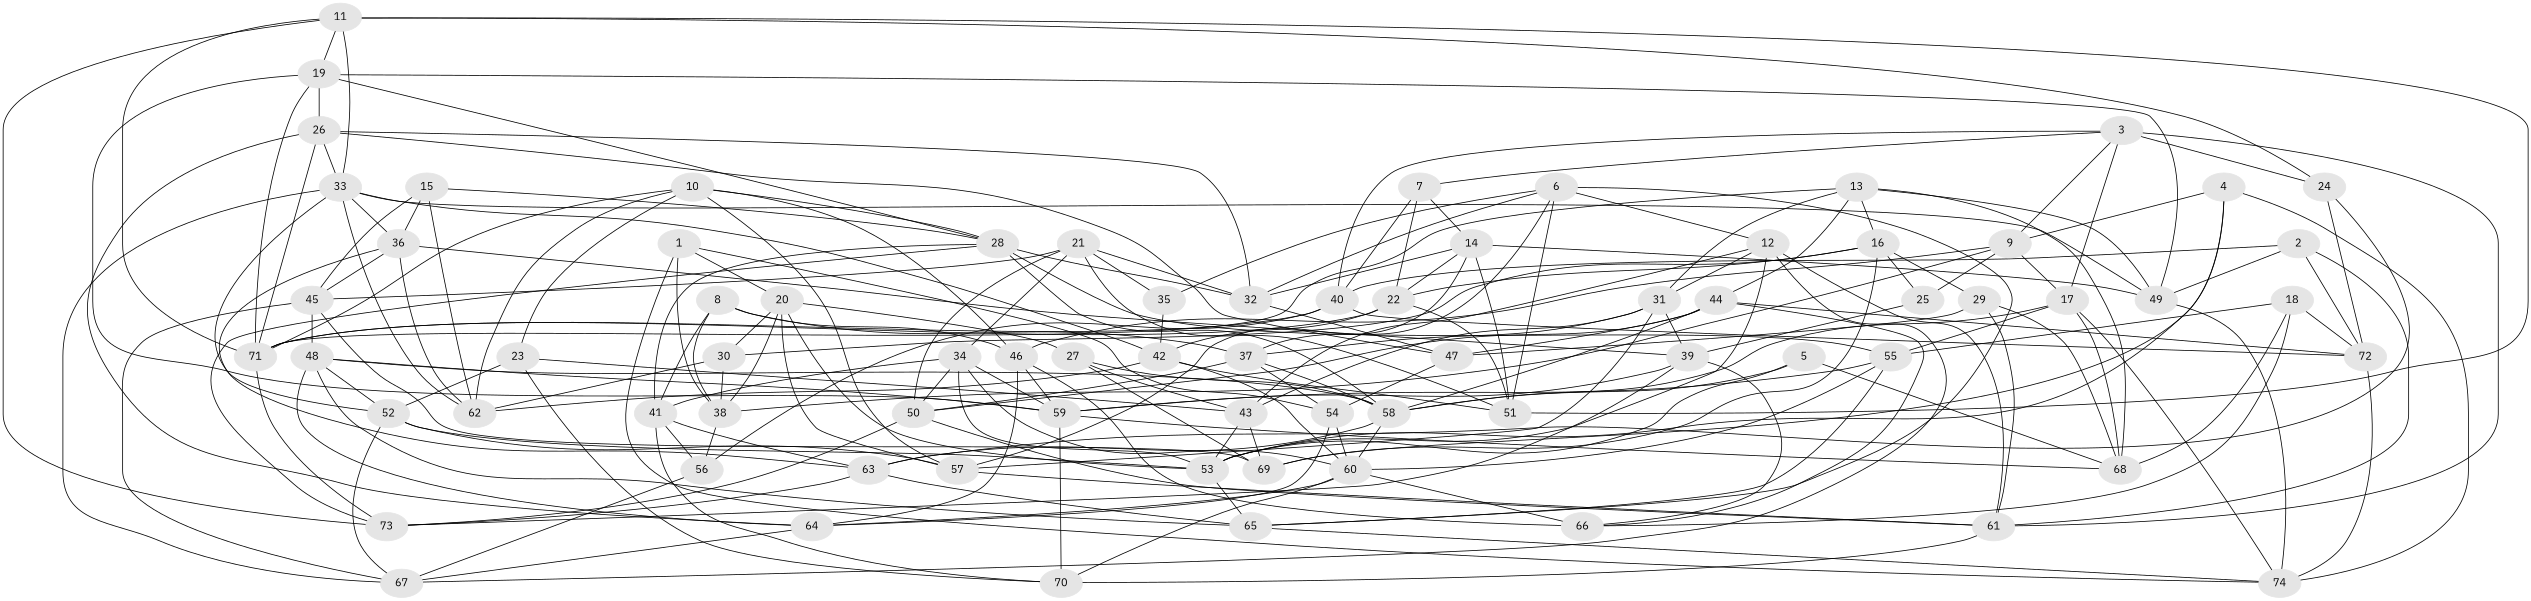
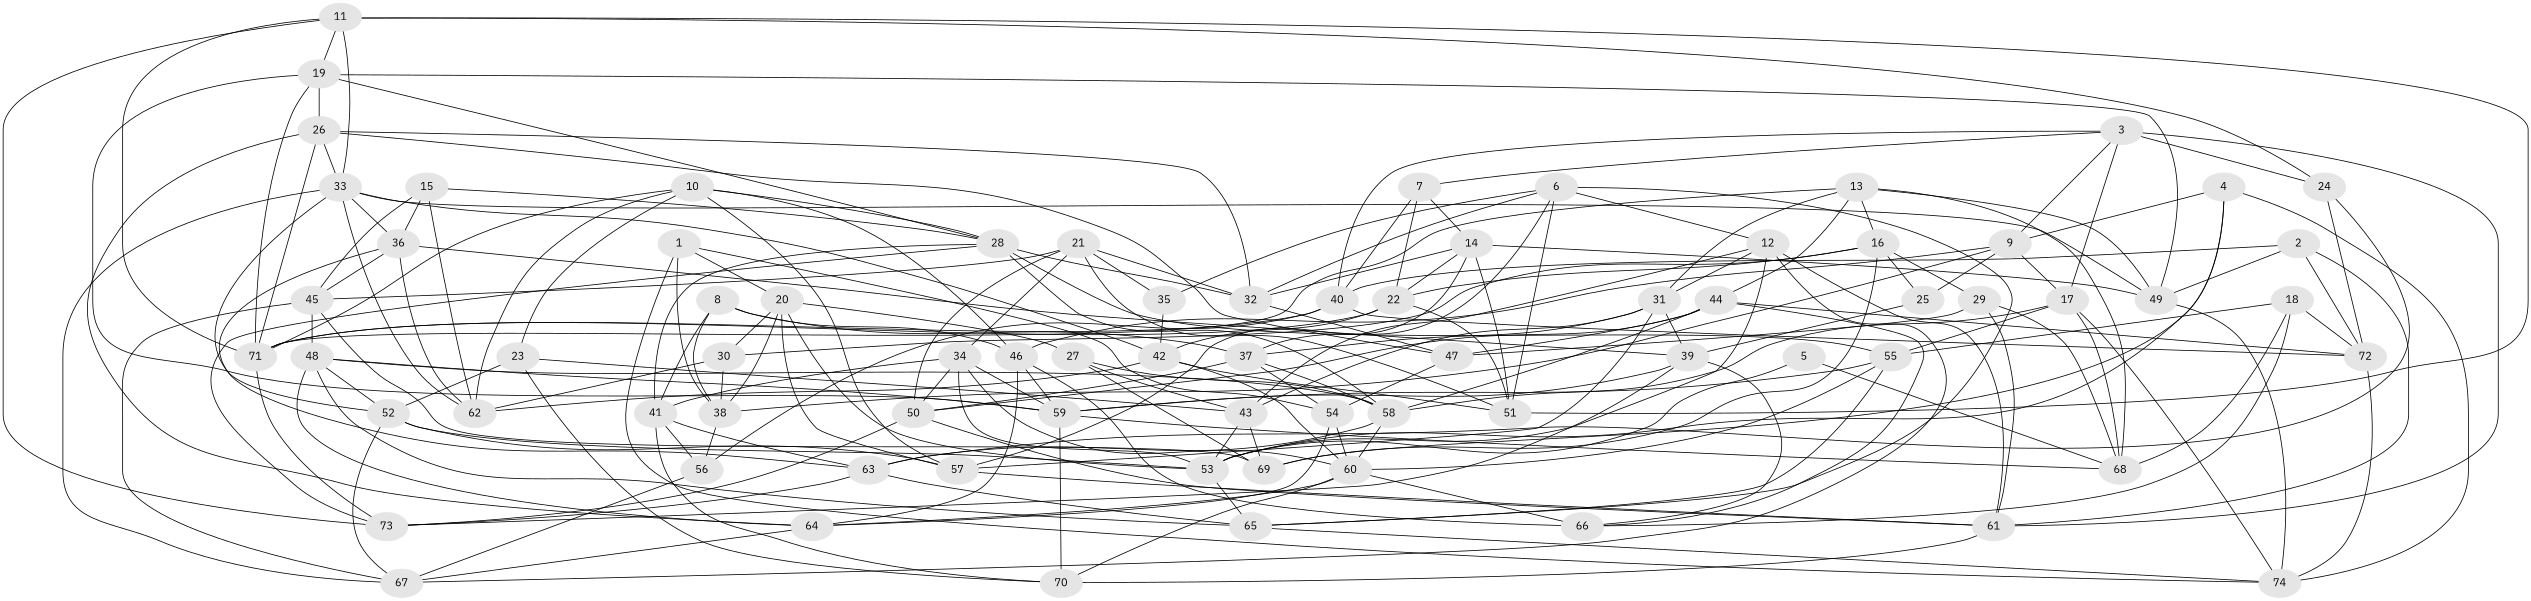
edge "5" -- "58": removed
